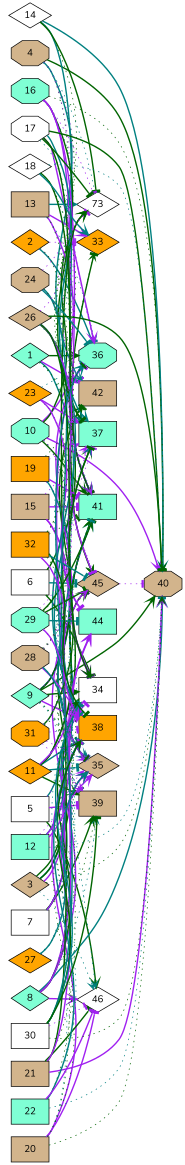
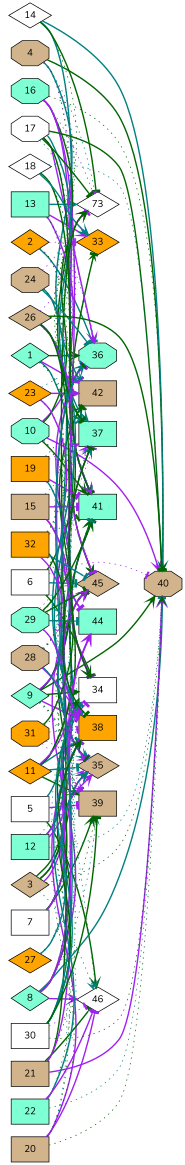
node "13": fillcolor tan -> aquamarine
edge "23" -> "37": now "23" -> "42"
edge "45" -> "40": now "6" -> "40"
edge "9" -> "45": style dotted -> bold
